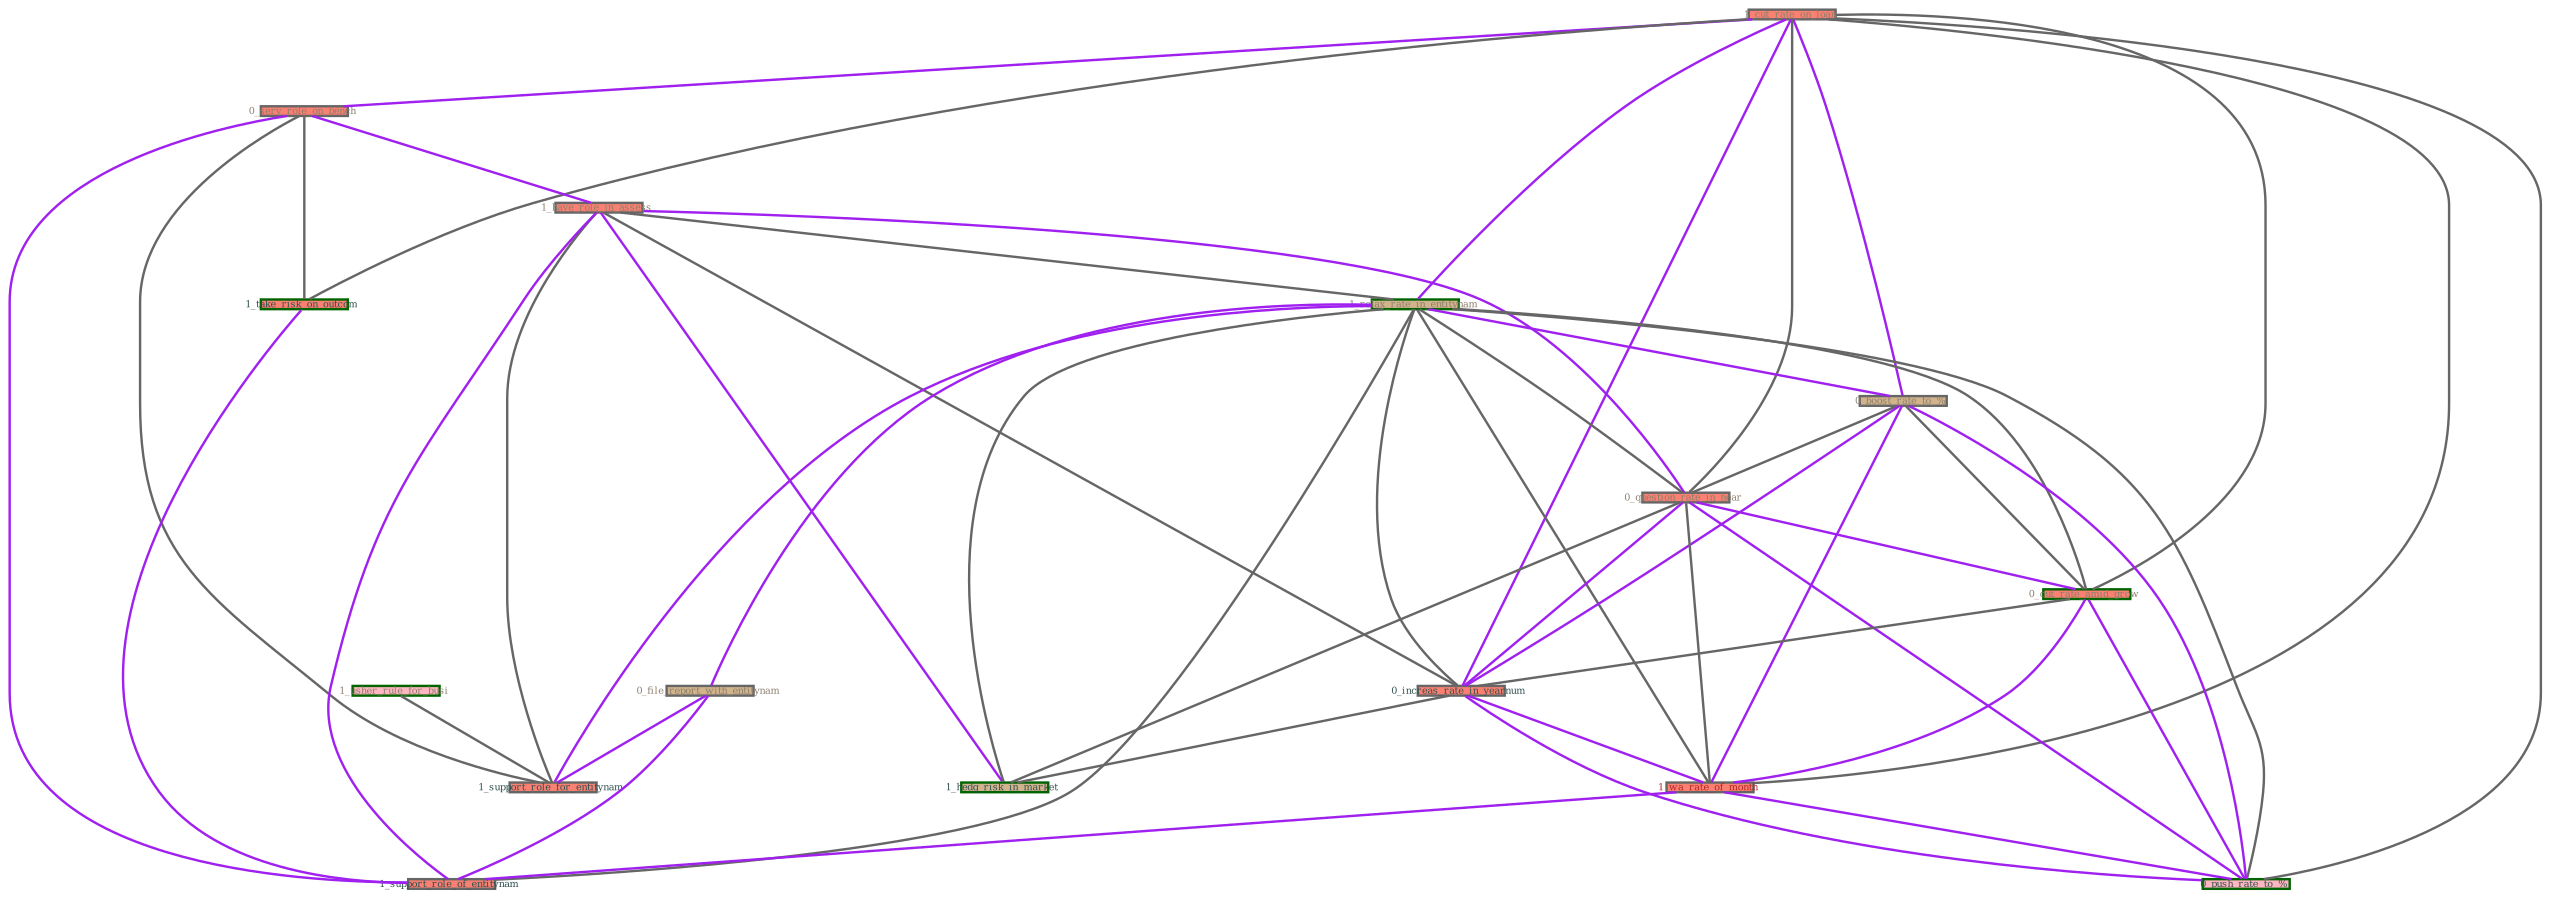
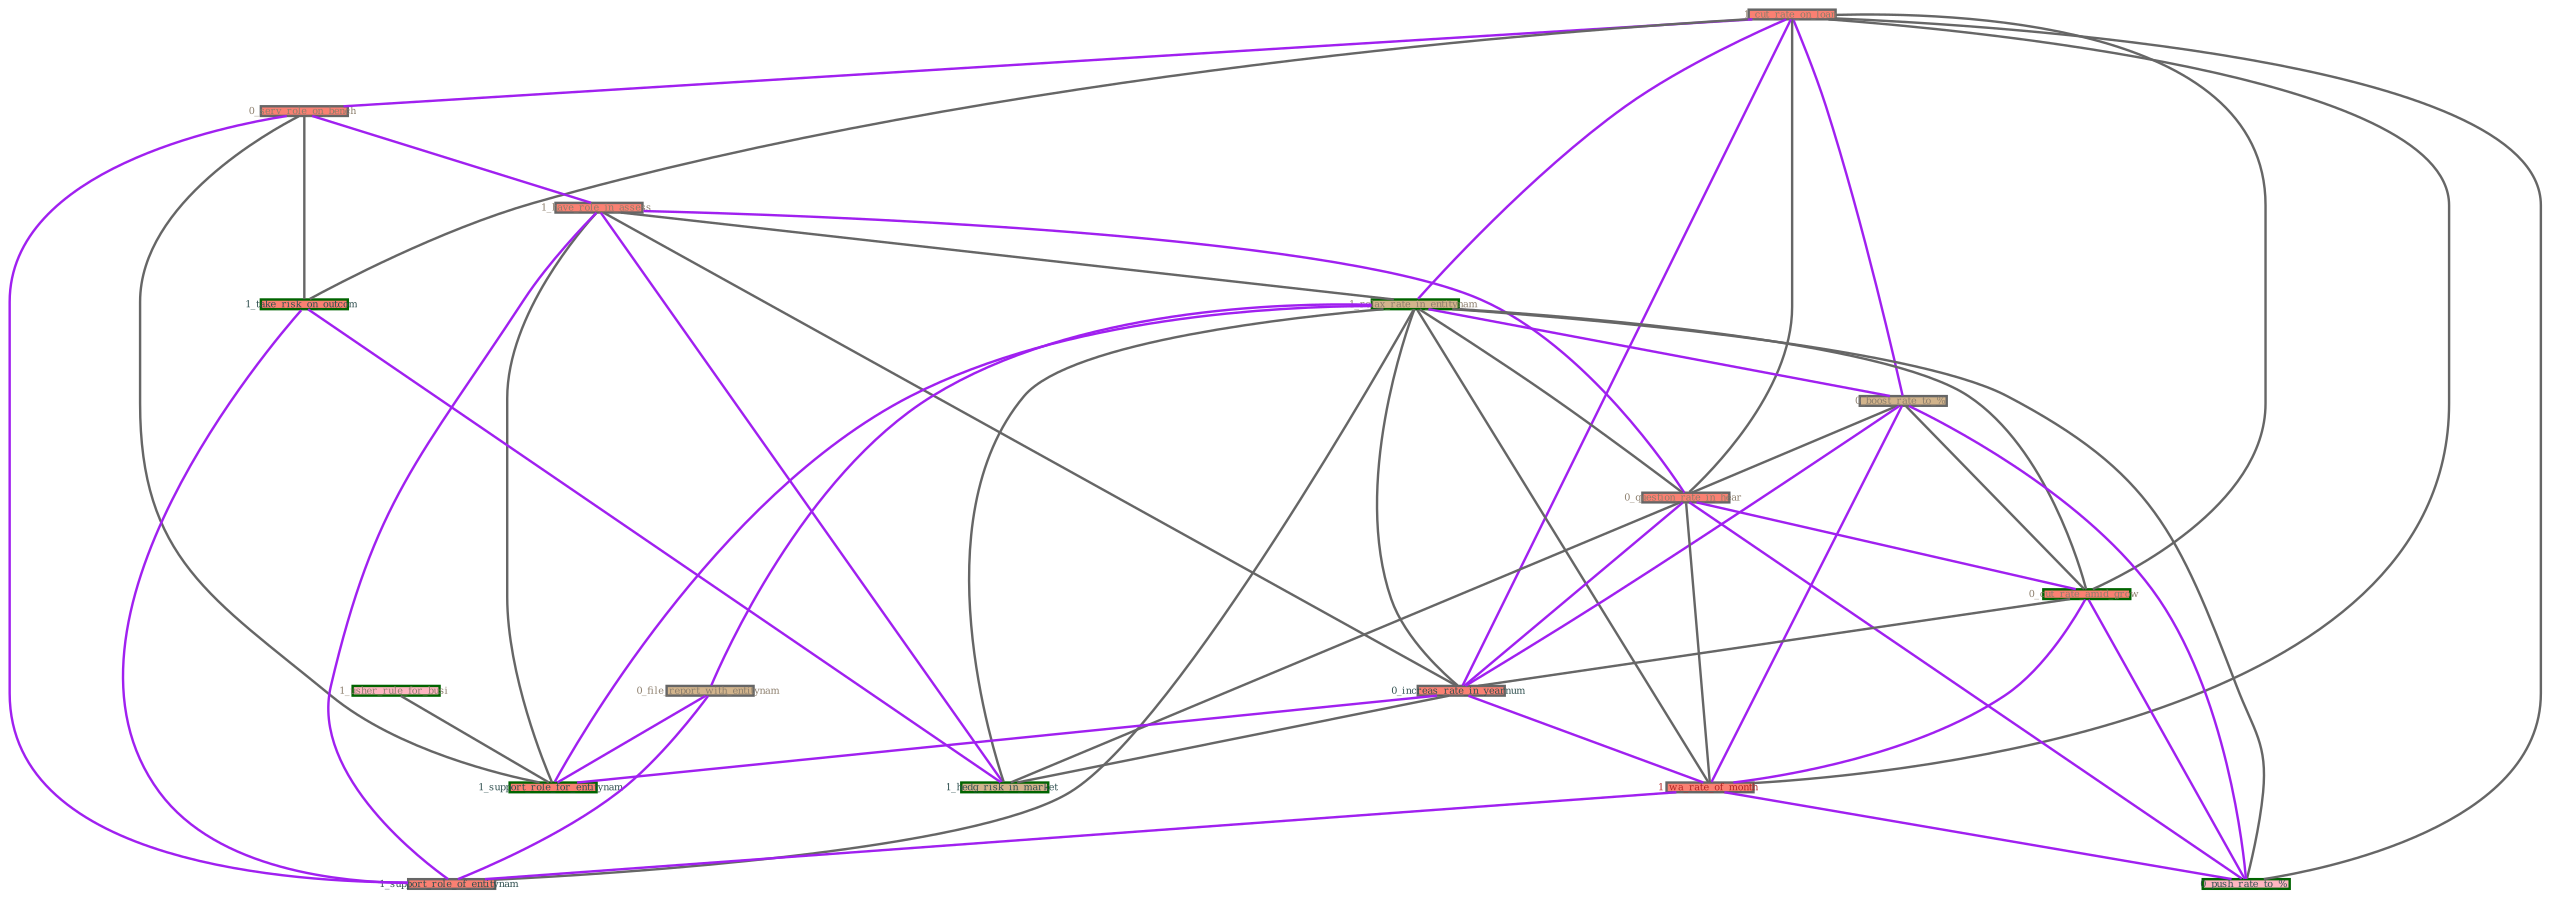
edge "1_take_risk_on_outcom" -- "1_hedg_risk_in_market": added
node "1_support_role_for_entitynam": color gray40 -> darkgreen
edge "0_increas_rate_in_yearnum" -- "0_push_rate_to_%": now "0_increas_rate_in_yearnum" -- "1_support_role_for_entitynam"
